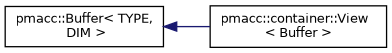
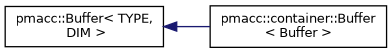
node "pmacc::container::View < Buffer >": label "pmacc::container::View < Buffer >" -> "pmacc::container::Buffer < Buffer >"
